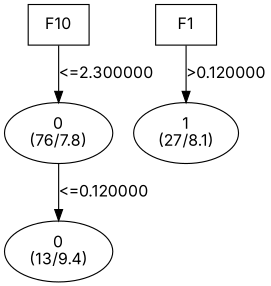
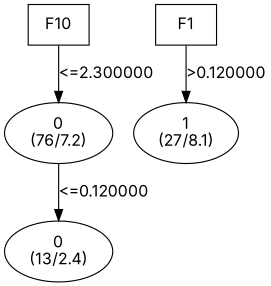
node "0 (76/7.8)": label "0 (76/7.8)" -> "0 (76/7.2)"
node "0 (13/9.4)": label "0 (13/9.4)" -> "0 (13/2.4)"
